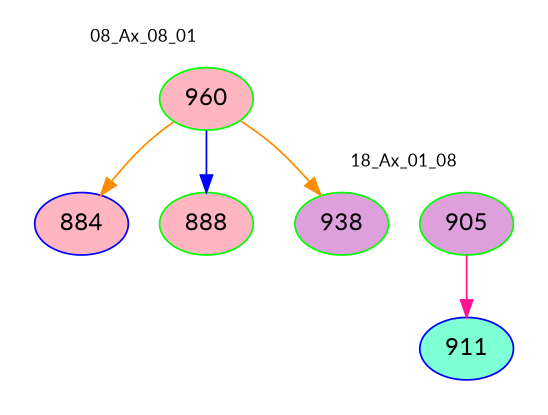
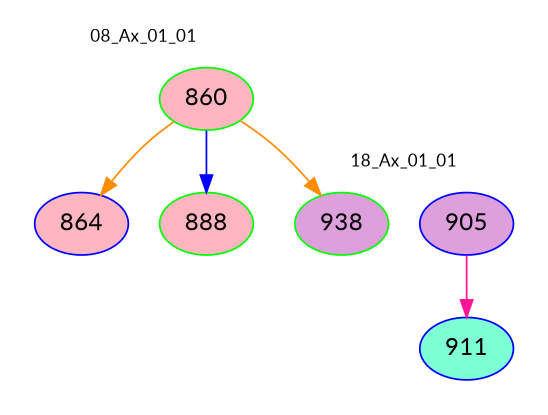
cluster "08_Ax_08_01": label "08_Ax_08_01" -> "08_Ax_01_01"
node "960": label "960" -> "860"
cluster "18_Ax_01_08": label "18_Ax_01_08" -> "18_Ax_01_01"
node "884": label "884" -> "864"
node "905": color green -> blue
